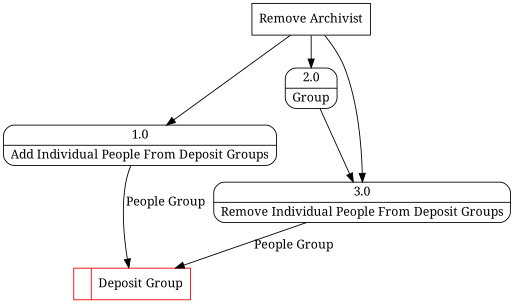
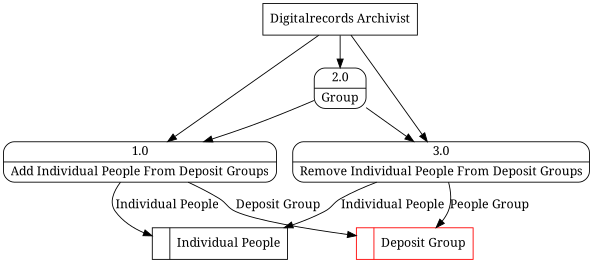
node "Remove Archivist": label "Remove Archivist" -> "Digitalrecords Archivist"
edge "2.0" -> "1.0": added
edge "1.0" -> "Deposit Group": label "People Group" -> "Deposit Group"
node "Individual People": added
